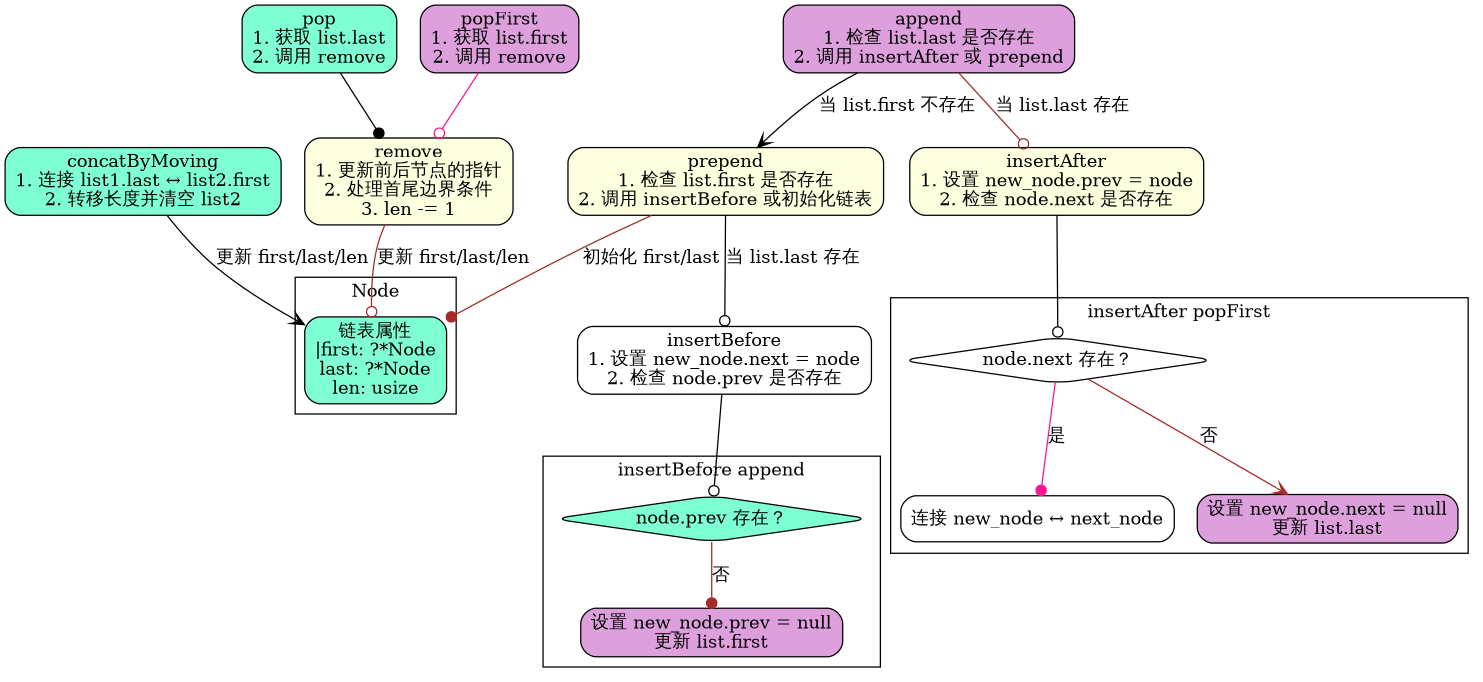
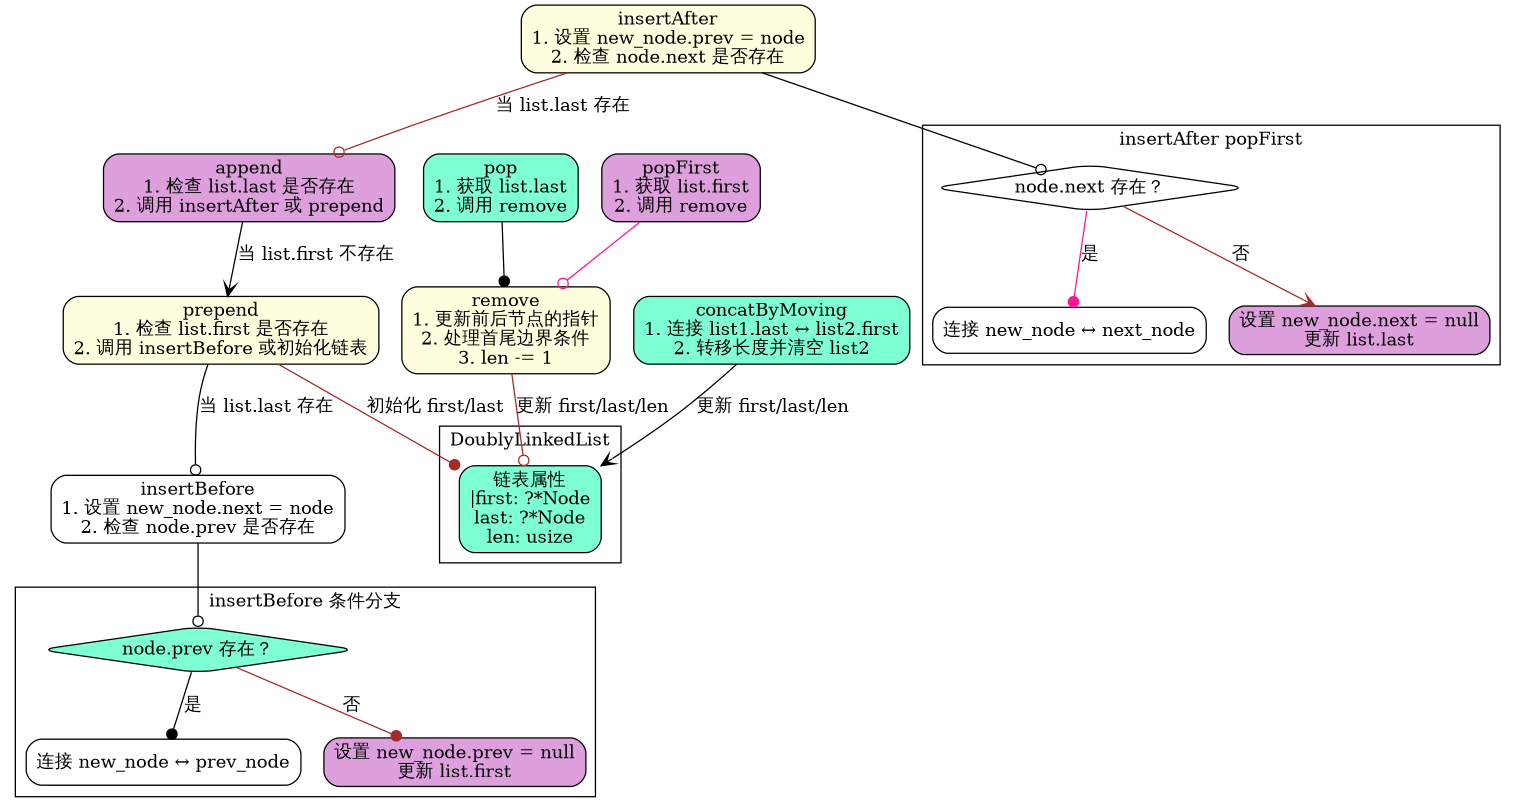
edge "append 1. 检查 list.last 是否存在 2. 调用 insertAfter 或 prepend" -> "insertAfter 1. 设置 new_node.prev = node 2. 检查 node.next 是否存在": reversed
cluster "Node": label "Node" -> "DoublyLinkedList"
cluster "insertBefore append": label "insertBefore append" -> "insertBefore 条件分支"
node "连接 new_node ↔ prev_node": added
